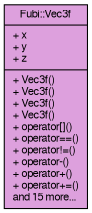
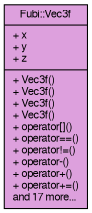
node "Fubi::Vec3f": text "and 15 more..." -> "and 17 more..."
